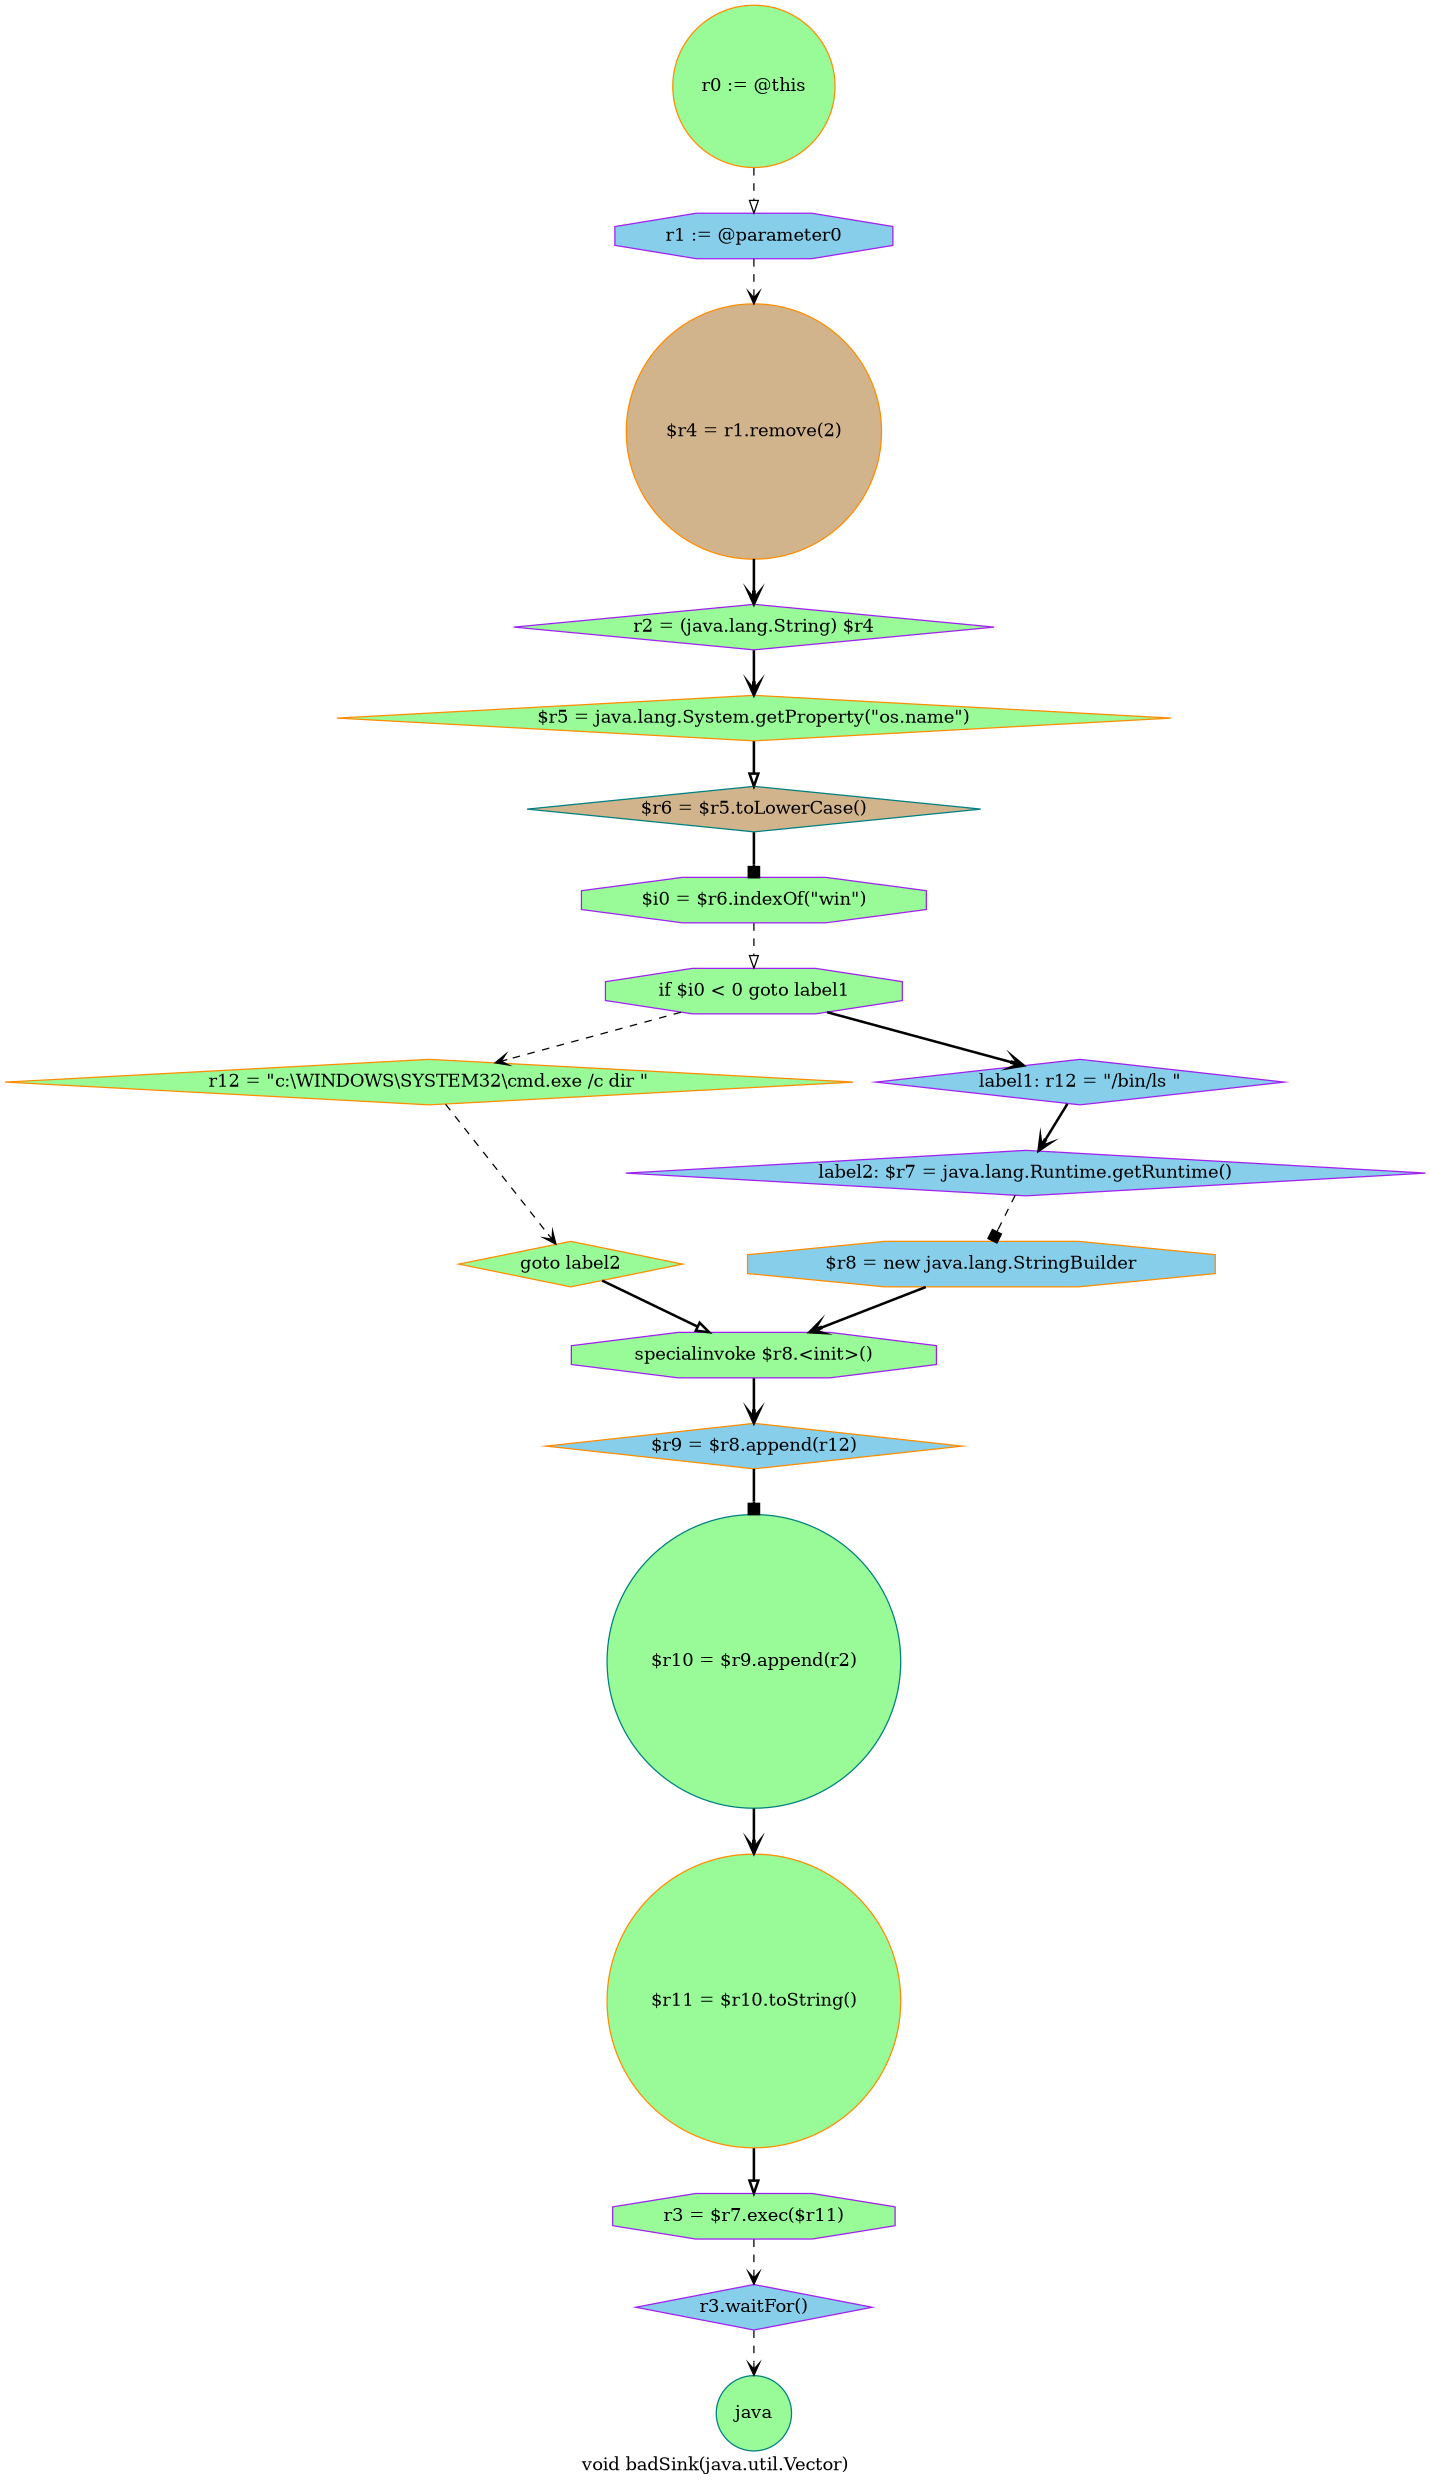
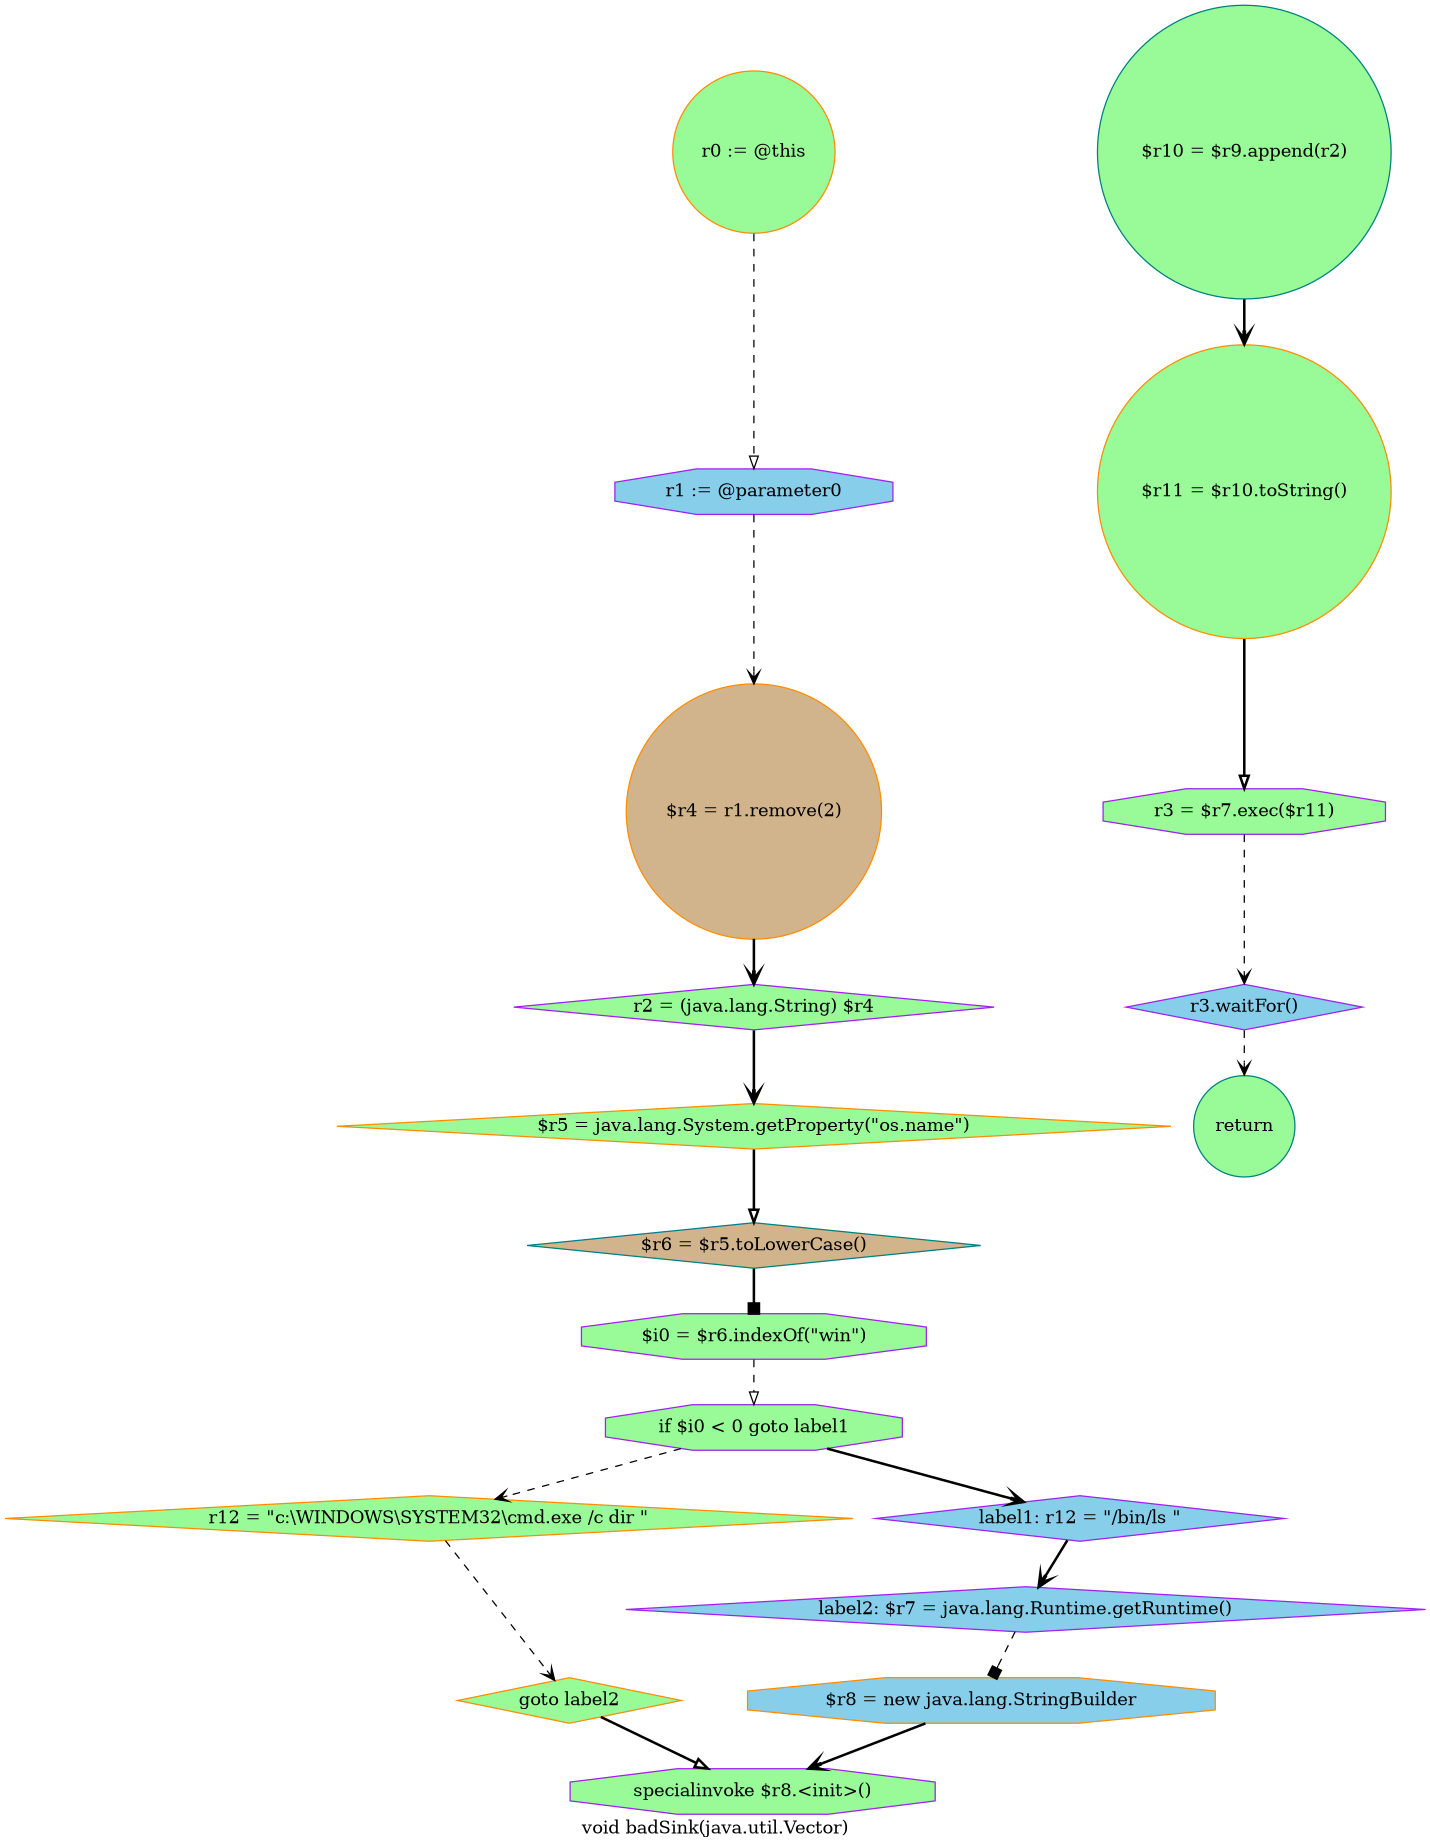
node "$r9 = $r8.append(r12)": removed
node "java": label "java" -> "return"
